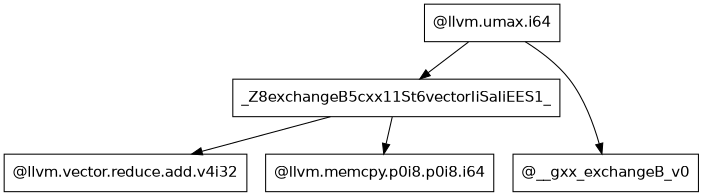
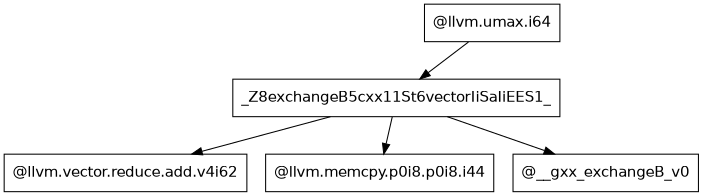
edge "@llvm.umax.i64" -> "@__gxx_exchangeB_v0": now "_Z8exchangeB5cxx11St6vectorIiSaIiEES1_" -> "@__gxx_exchangeB_v0"
node "@llvm.vector.reduce.add.v4i32": label "@llvm.vector.reduce.add.v4i32" -> "@llvm.vector.reduce.add.v4i62"
node "@llvm.memcpy.p0i8.p0i8.i64": label "@llvm.memcpy.p0i8.p0i8.i64" -> "@llvm.memcpy.p0i8.p0i8.i44"
